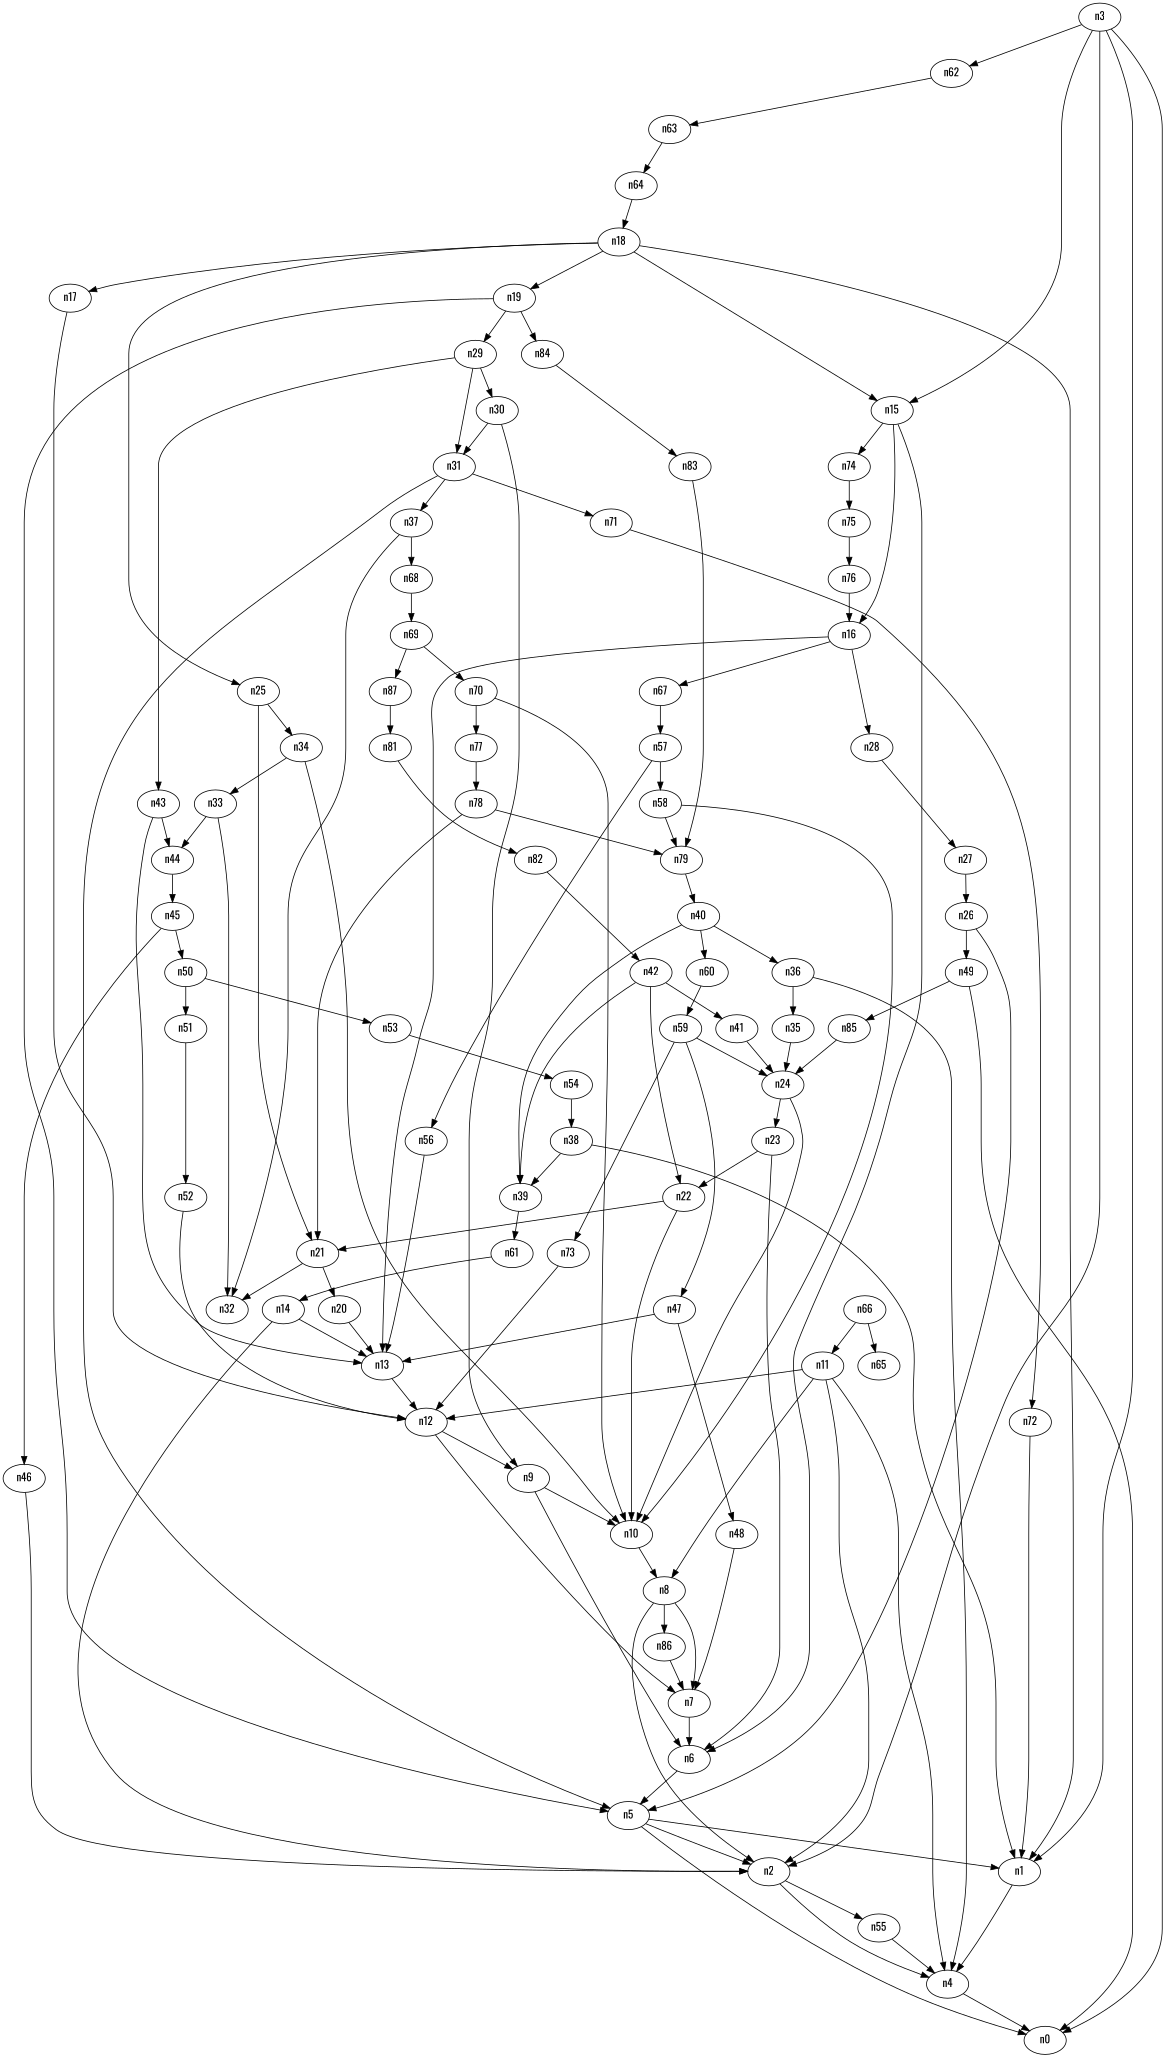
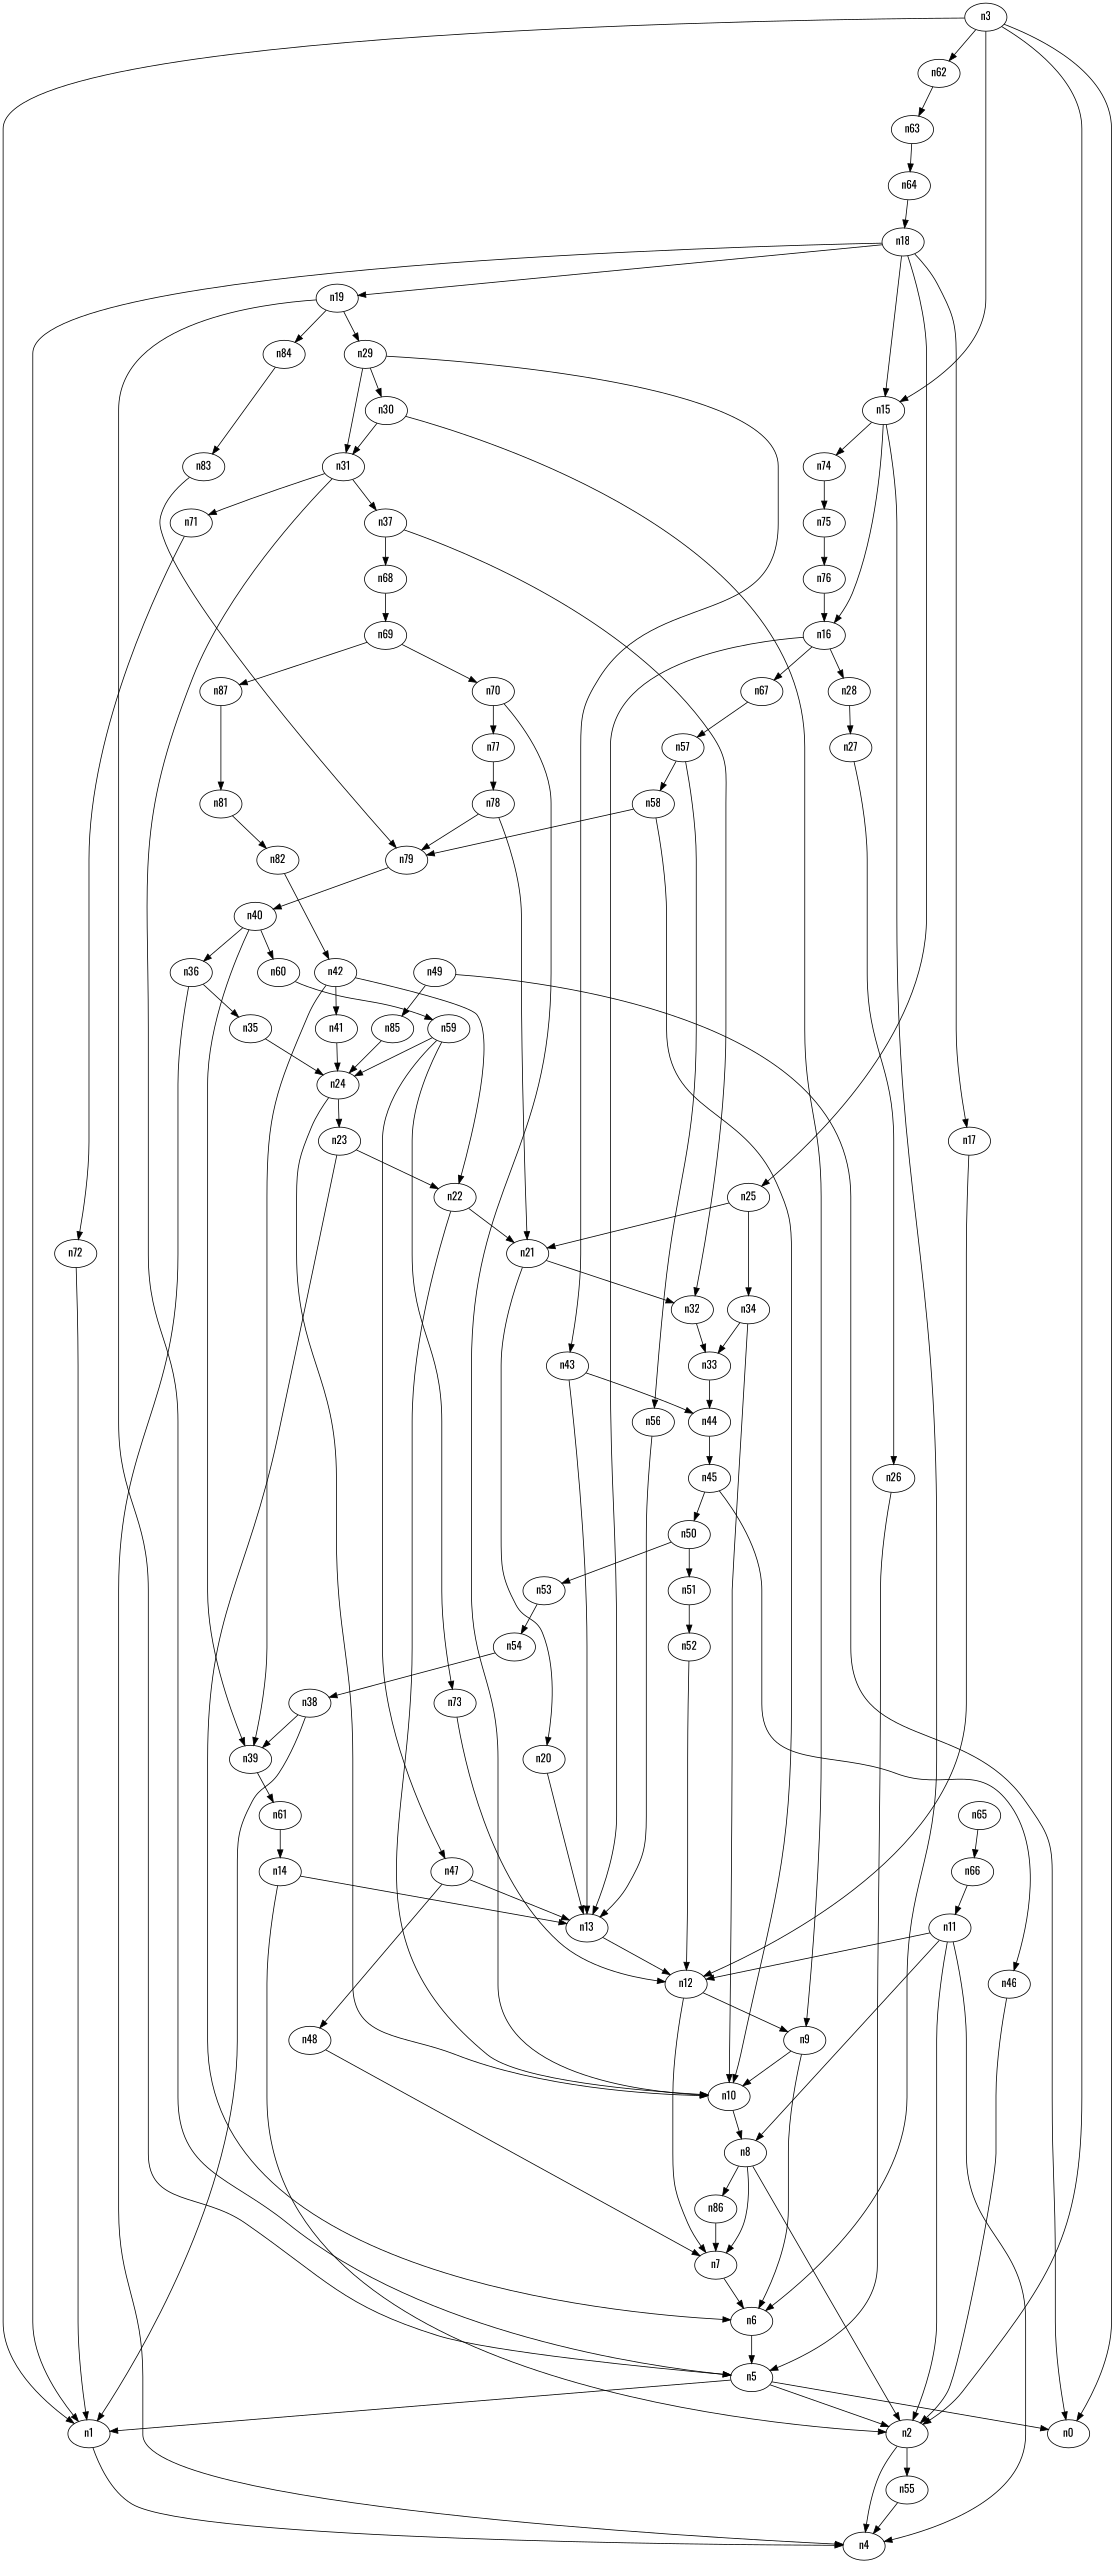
edge "n26" -> "n49": removed
edge "n33" -> "n32": reversed
edge "n66" -> "n65": reversed
edge "n4" -> "n0": removed
